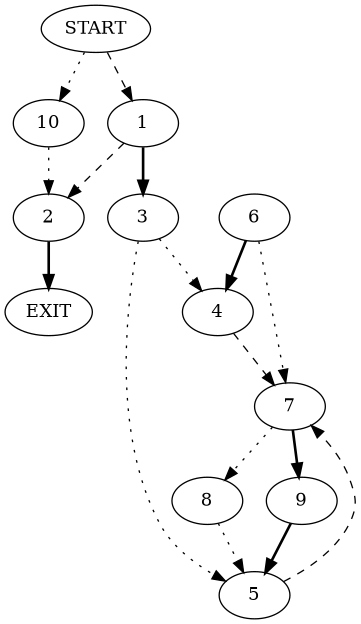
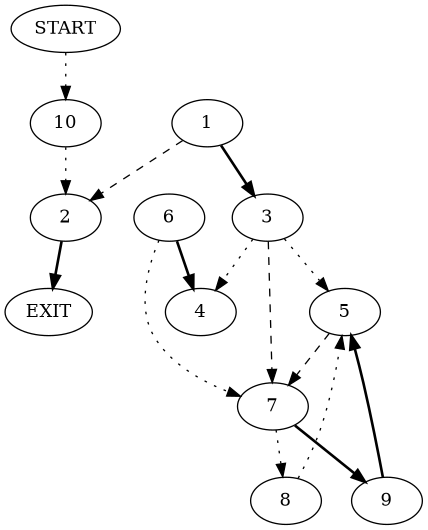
edge "START" -> "1": removed
edge "4" -> "7": now "3" -> "7"
